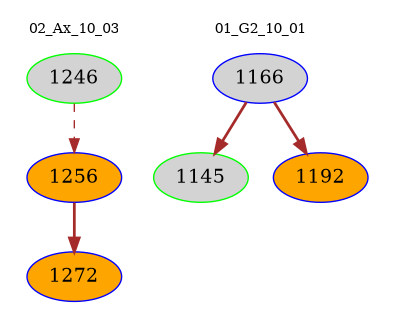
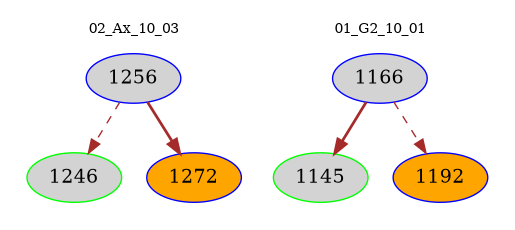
edge "1246" -> "1256": reversed
edge "1166" -> "1192": style bold -> dashed
node "1256": fillcolor orange -> lightgrey
